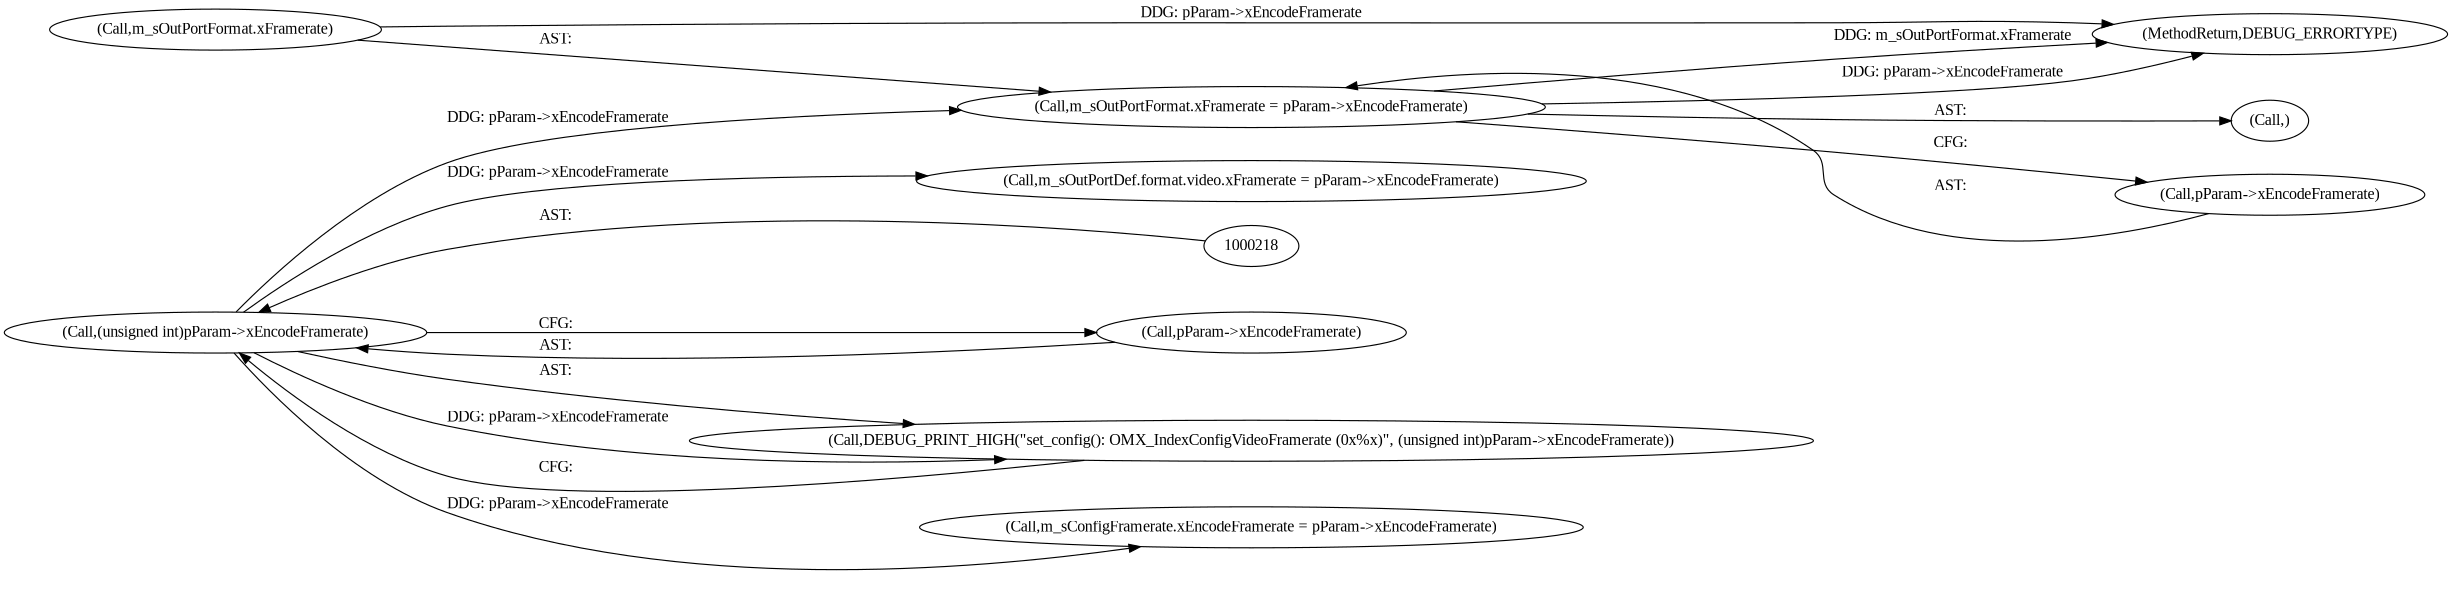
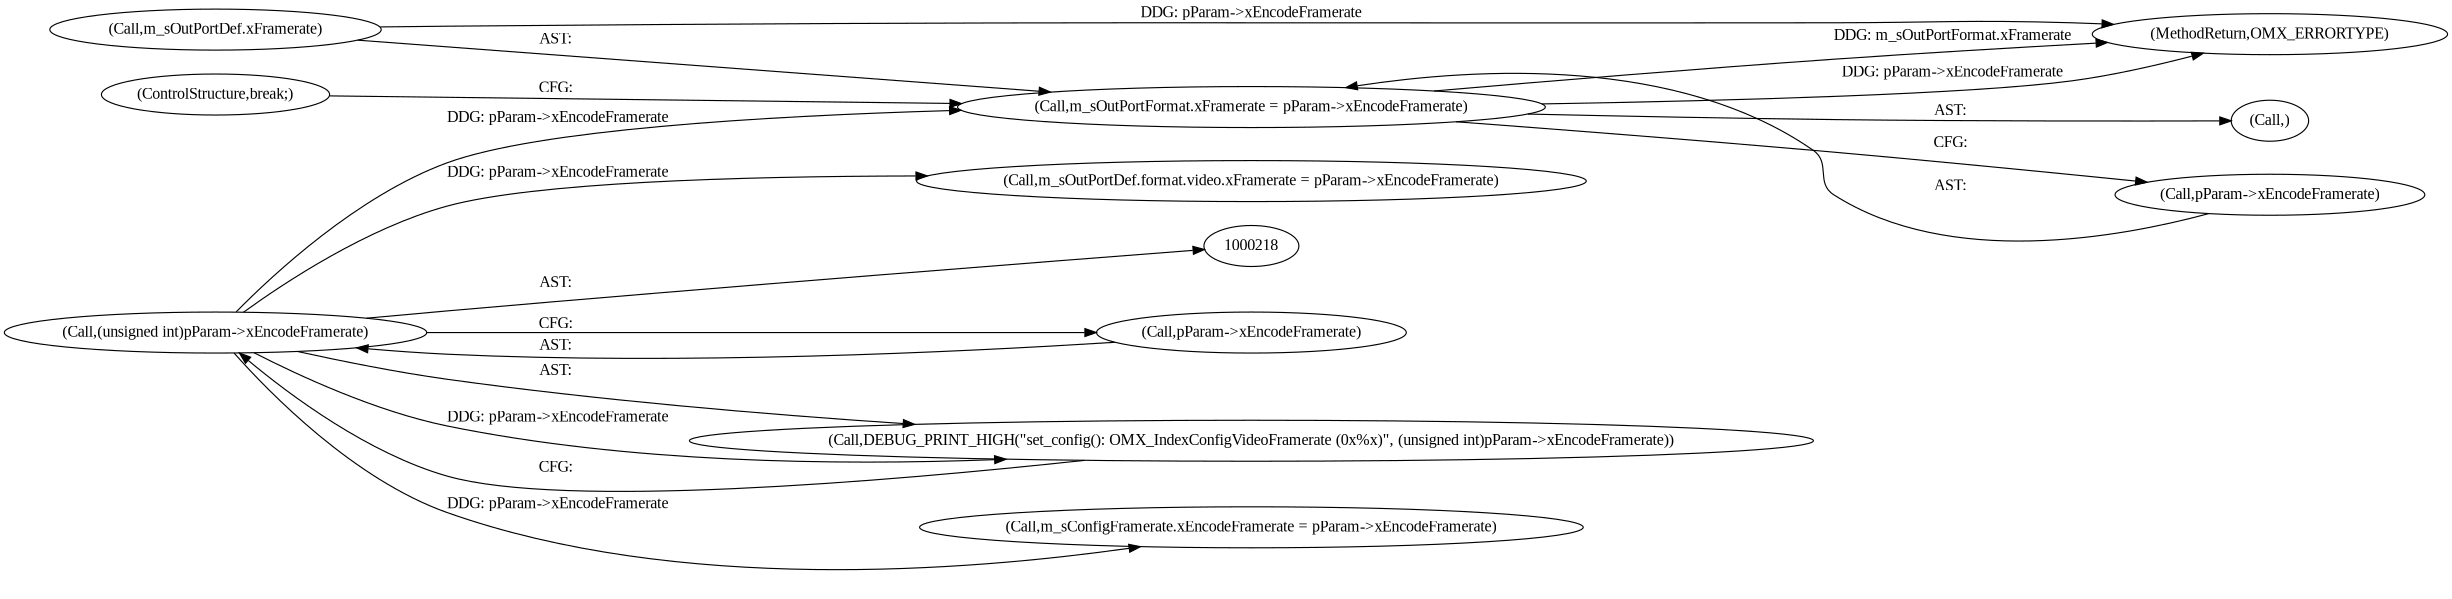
node "(Call,m_sOutPortFormat.xFramerate)": label "(Call,m_sOutPortFormat.xFramerate)" -> "(Call,m_sOutPortDef.xFramerate)"
node "(MethodReturn,DEBUG_ERRORTYPE)": label "(MethodReturn,DEBUG_ERRORTYPE)" -> "(MethodReturn,OMX_ERRORTYPE)"
node "(ControlStructure,break;)": added
edge "1000218" -> "(Call,(unsigned int)pParam->xEncodeFramerate)": reversed
